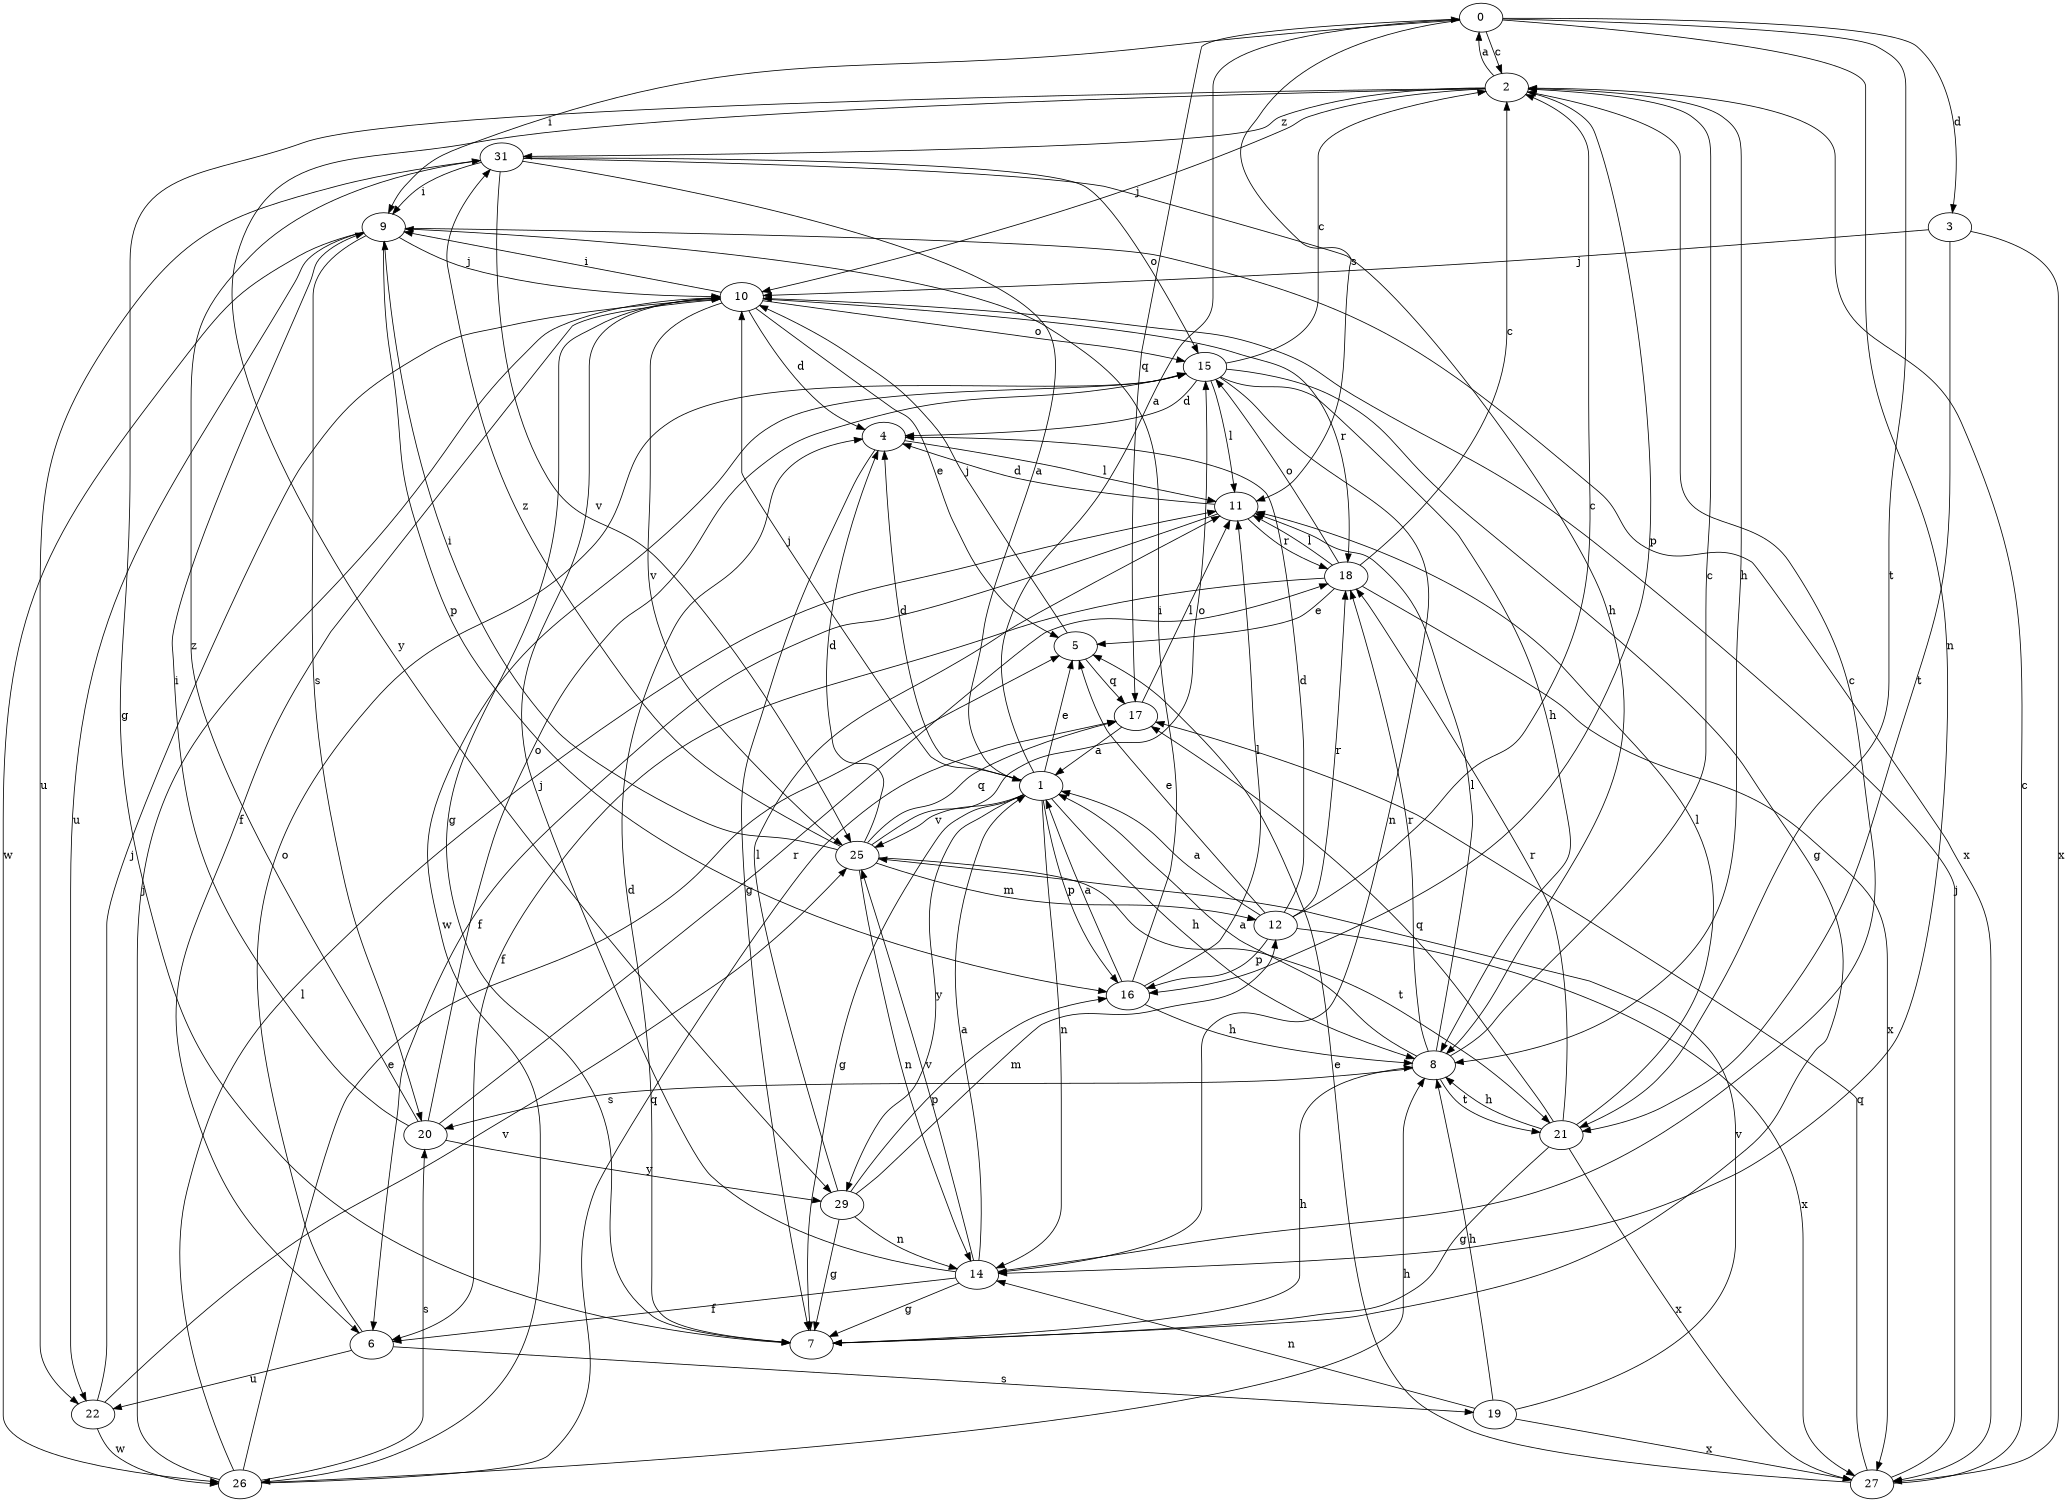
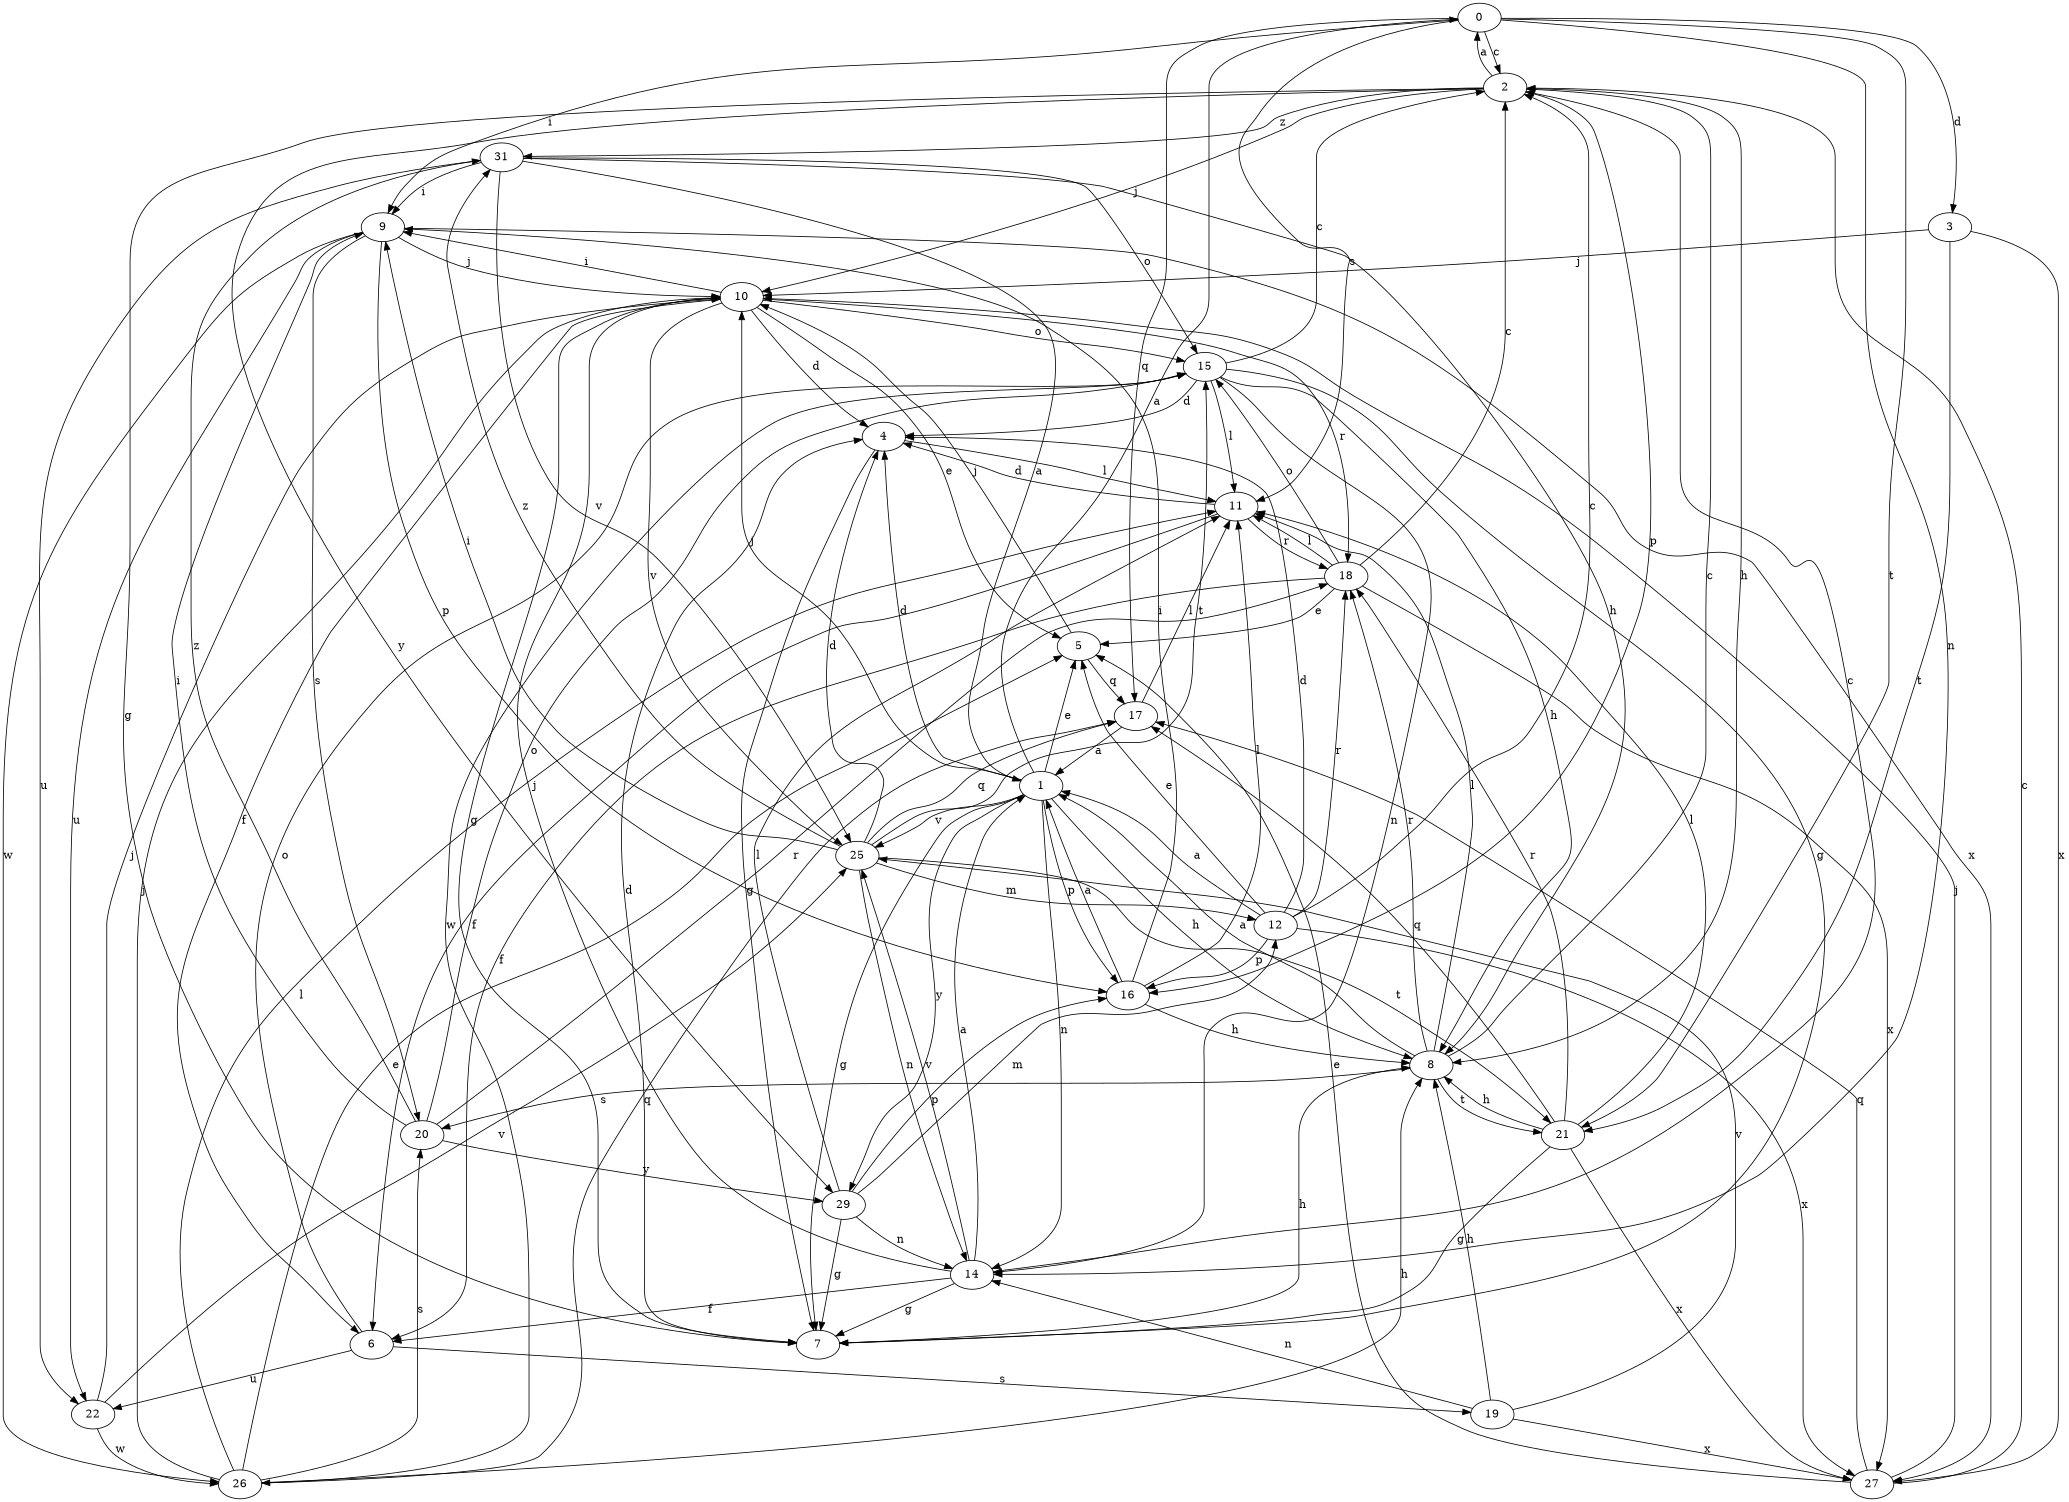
edge "25" -> "15": label "o" -> "t"
